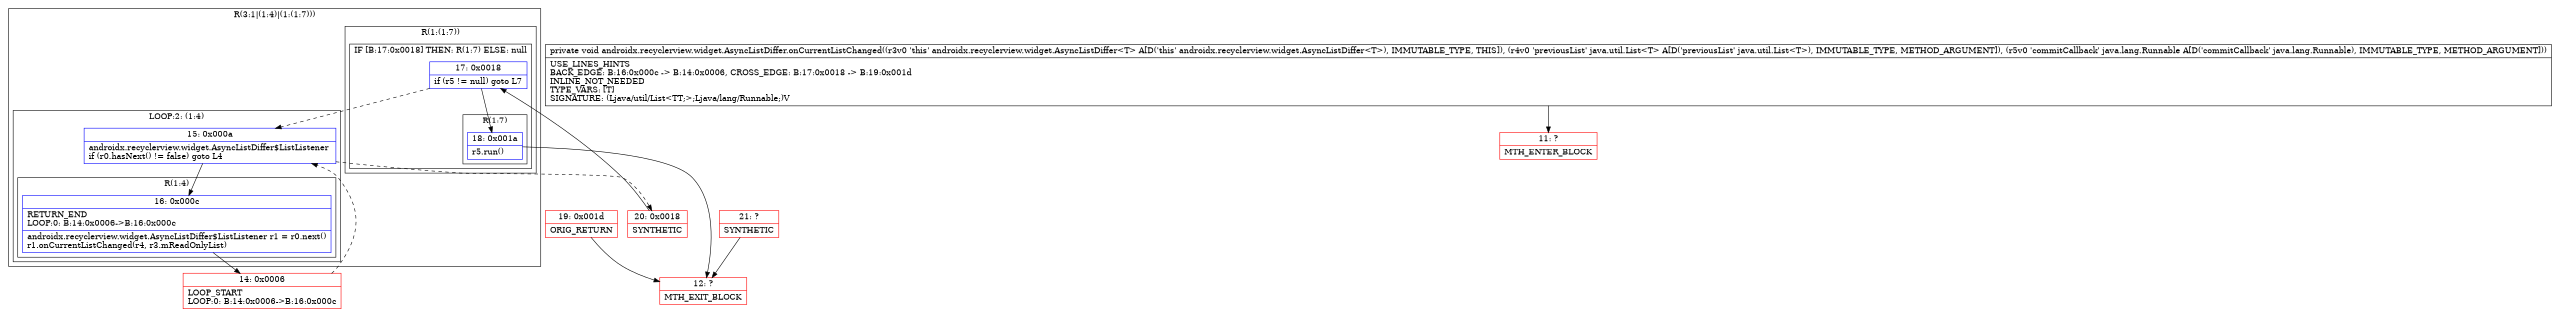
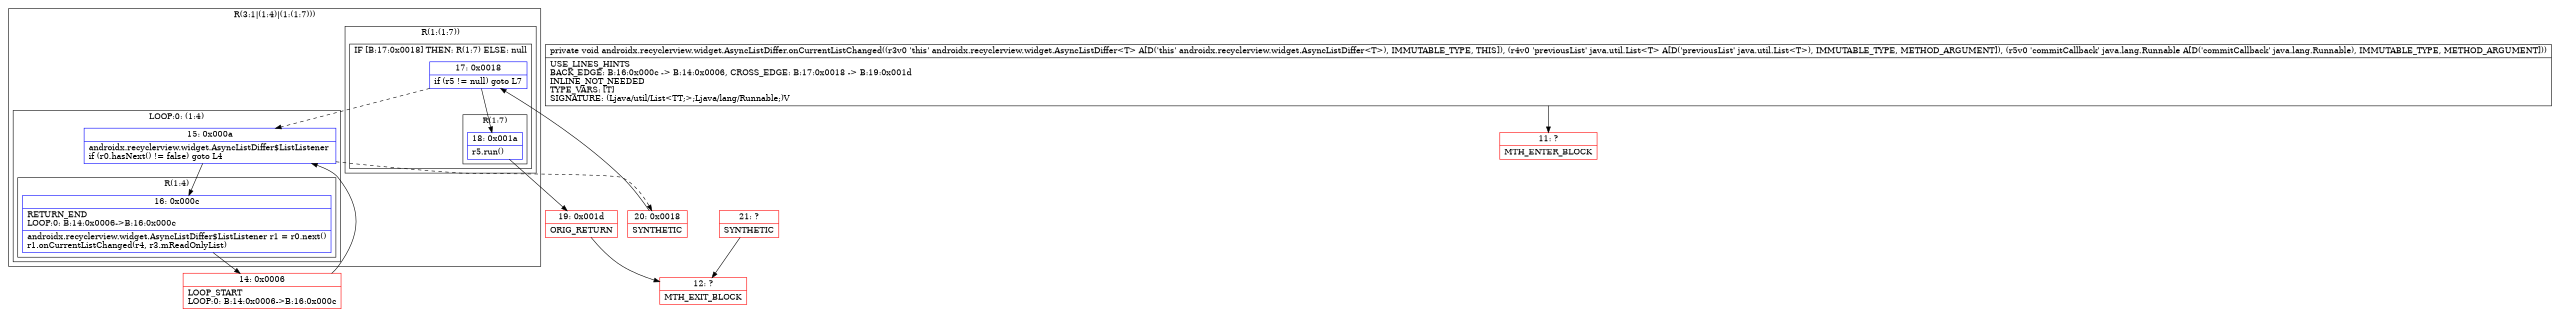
cluster "LOOP:2: (1:4)": label "LOOP:2: (1:4)" -> "LOOP:0: (1:4)"
edge "18: 0x001a" -> "12: ?": now "18: 0x001a" -> "19: 0x001d"
edge "14: 0x0006" -> "15: 0x000a": style dashed -> solid
